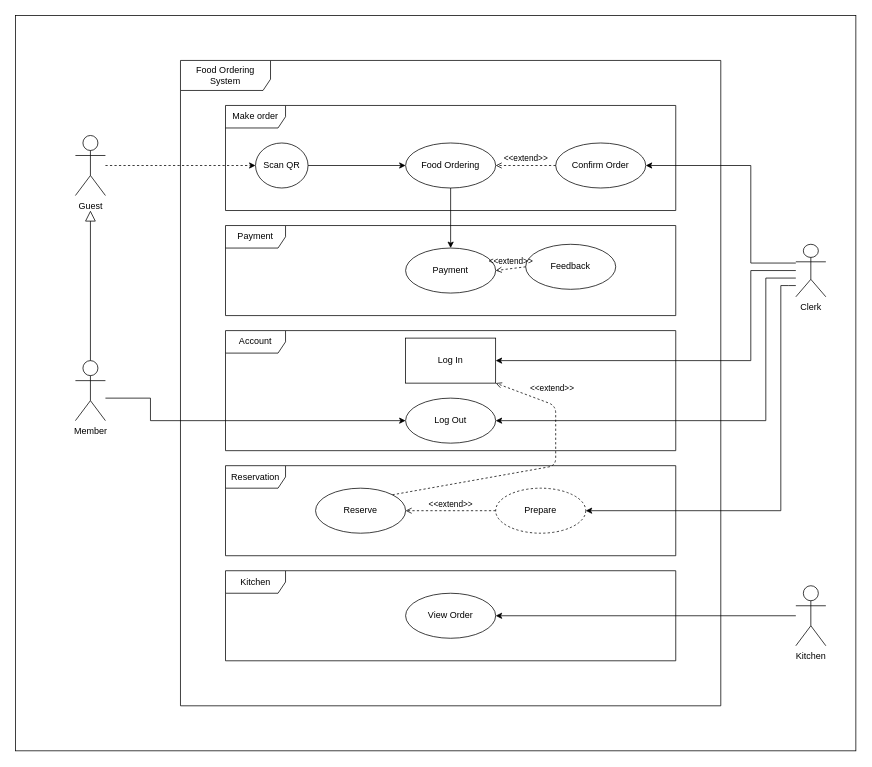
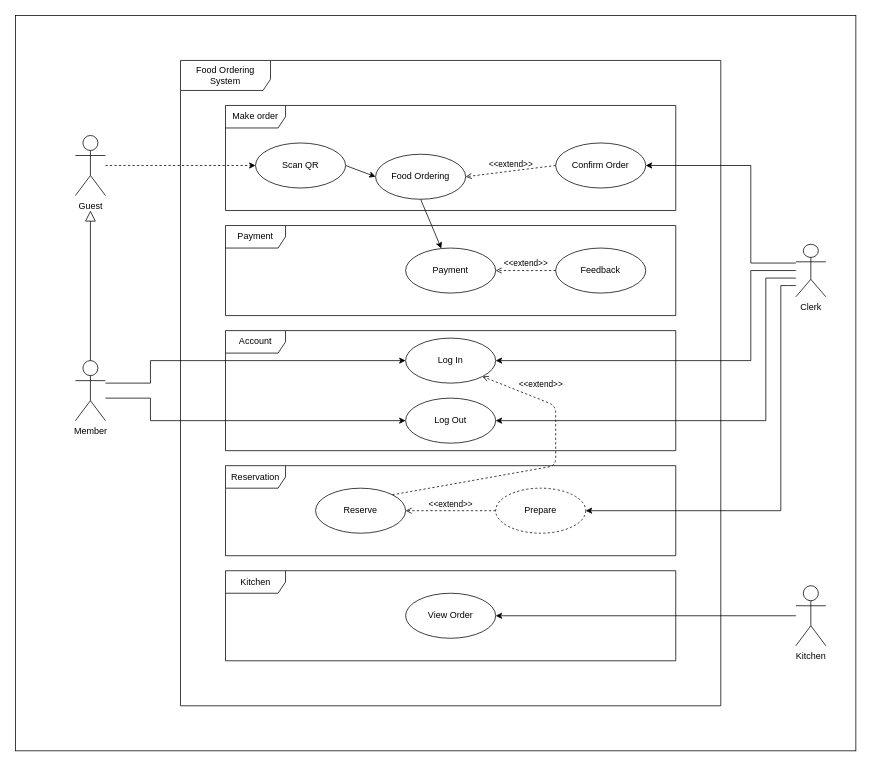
node "Scan QR": size 53x45 -> 90x45
node "Food Ordering": moved (450, 165) -> (420, 177)
node "Feedback": moved (570, 267) -> (600, 270)
edge "Member" -> "Log In": added
node "Log In": shape rectangle -> ellipse
